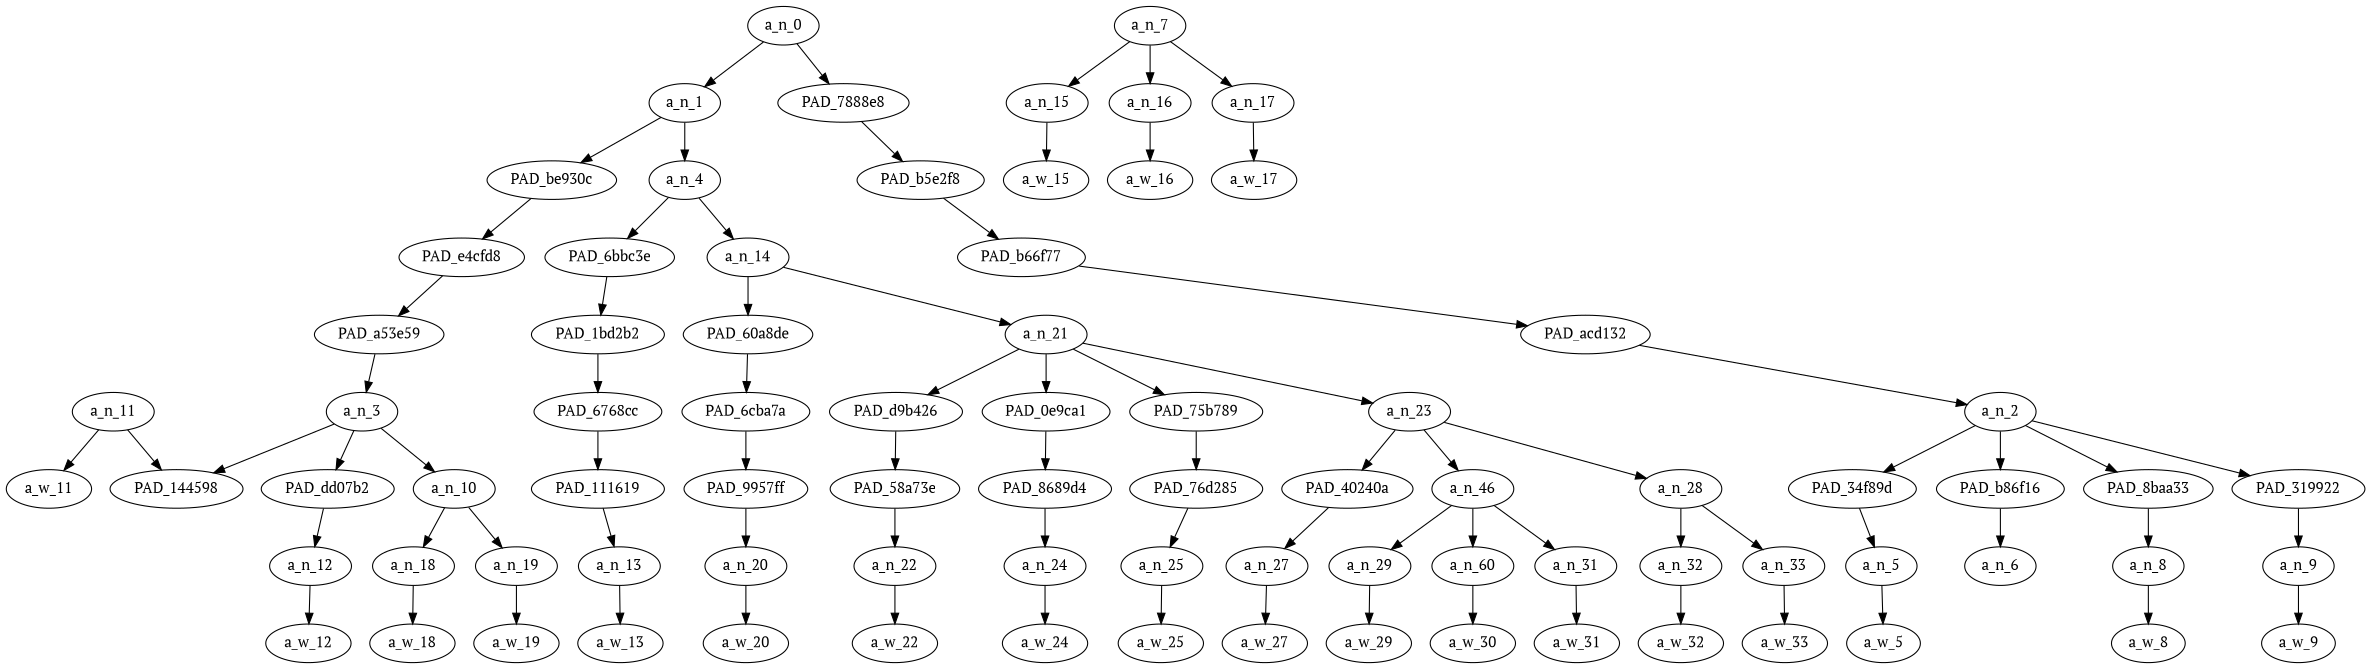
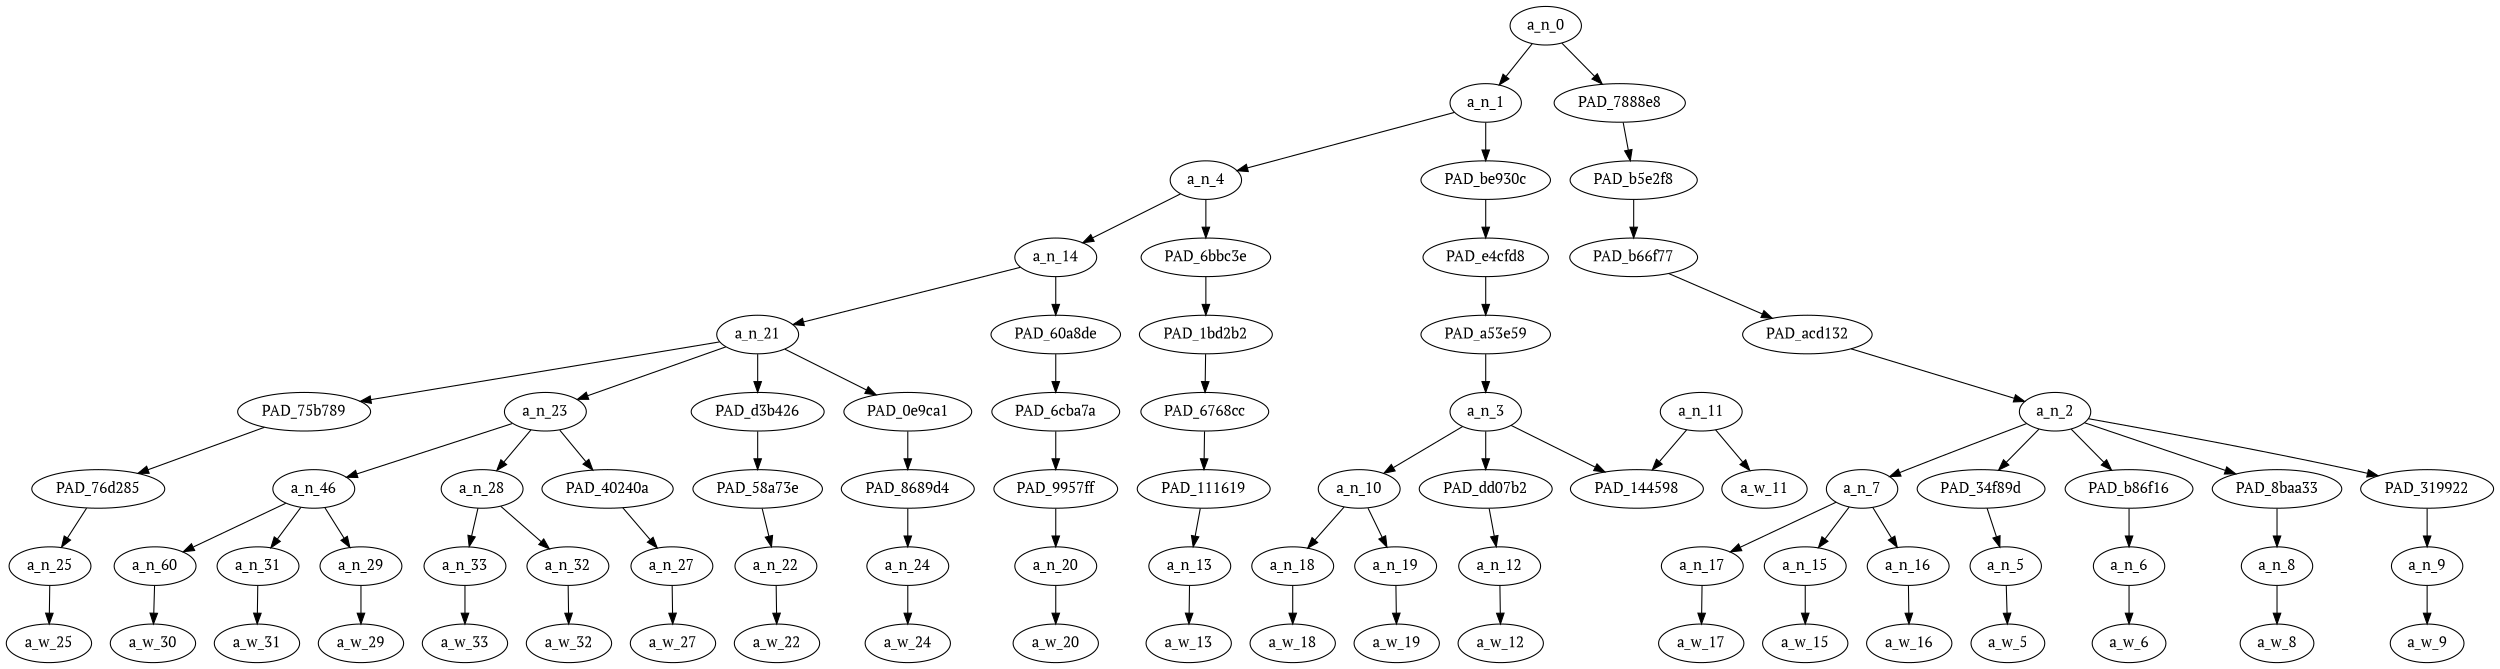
node "PAD_d9b426": label "PAD_d9b426" -> "PAD_d3b426"
edge "a_n_2" -> "a_n_7": added
node "a_w_6": added
